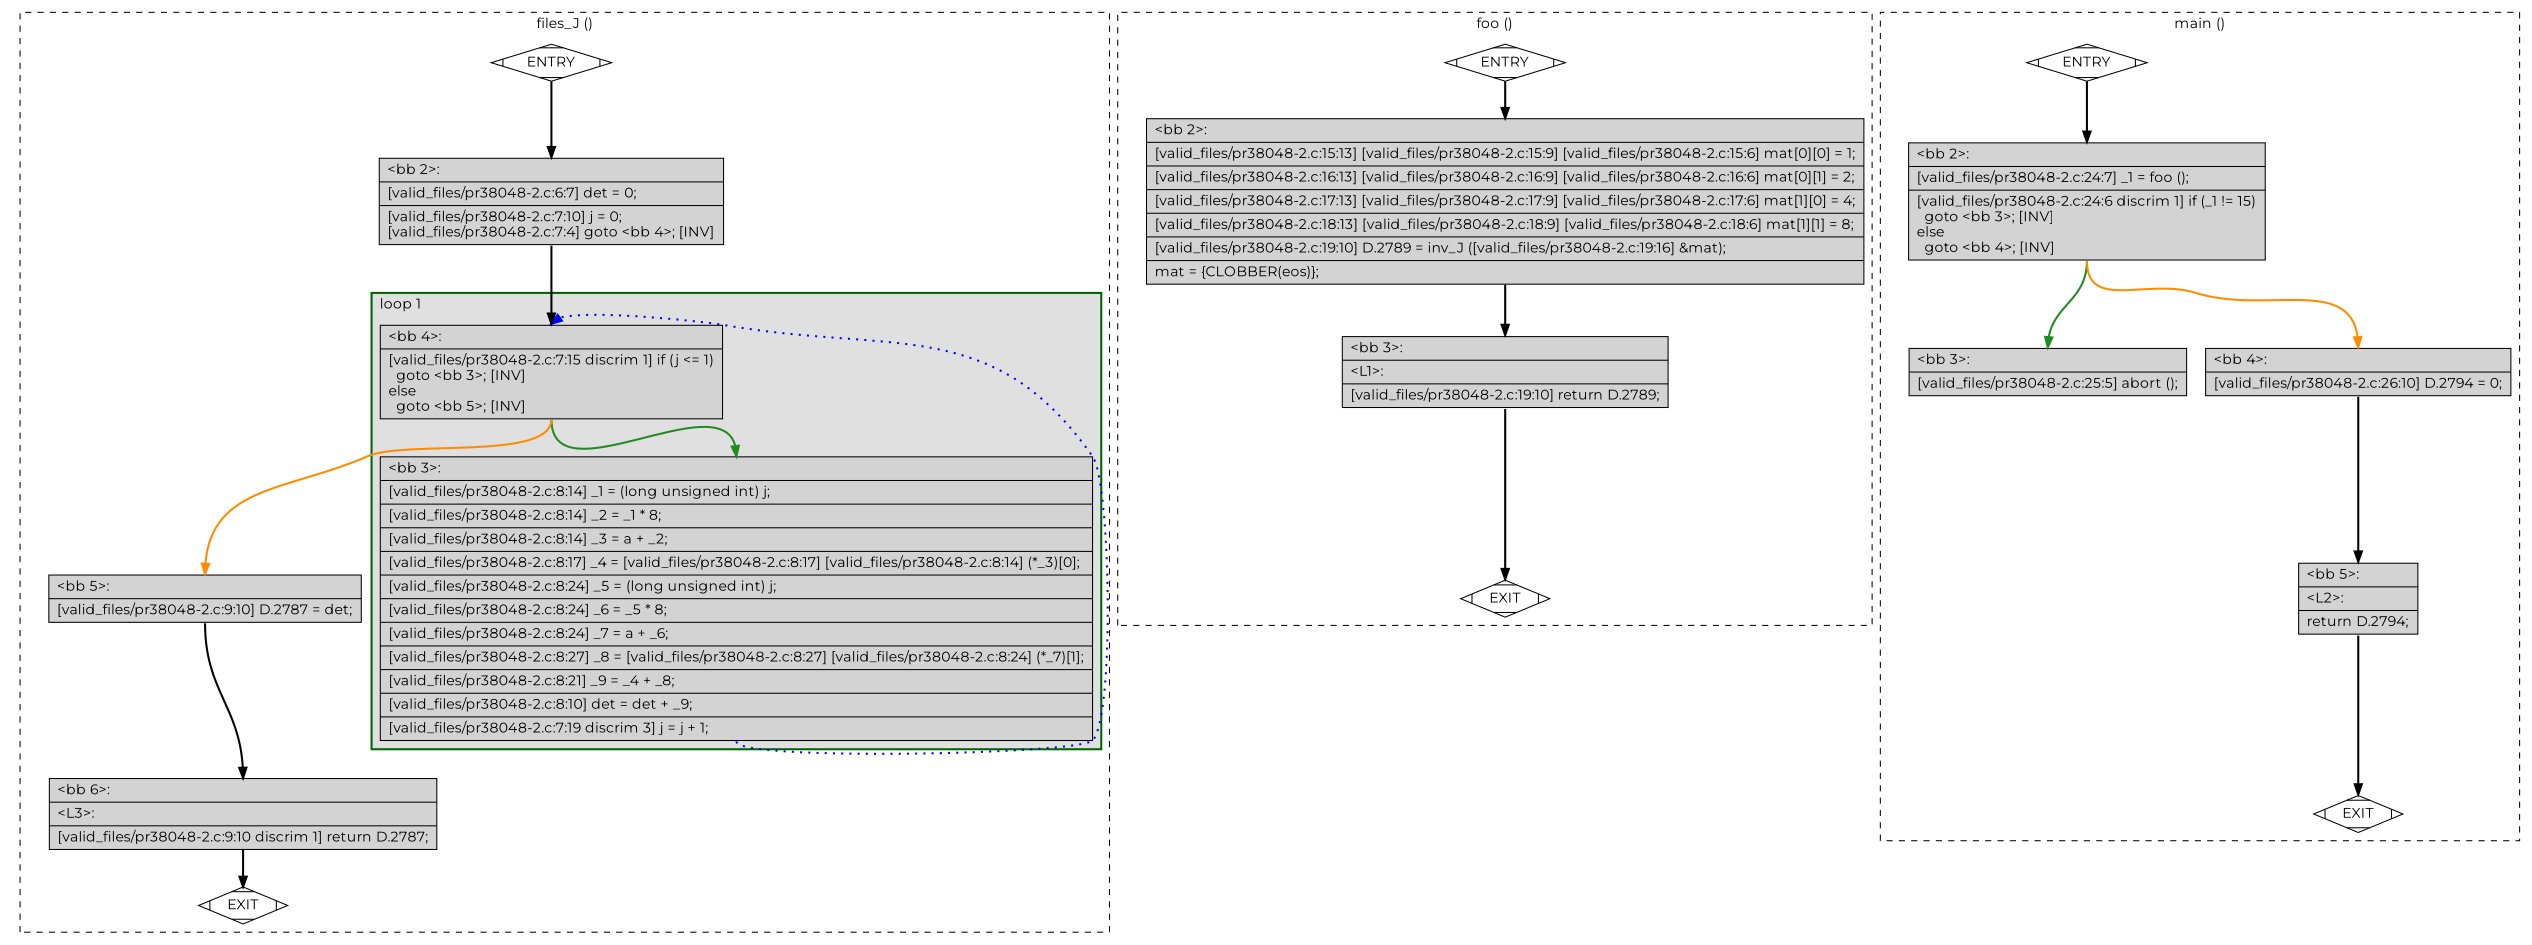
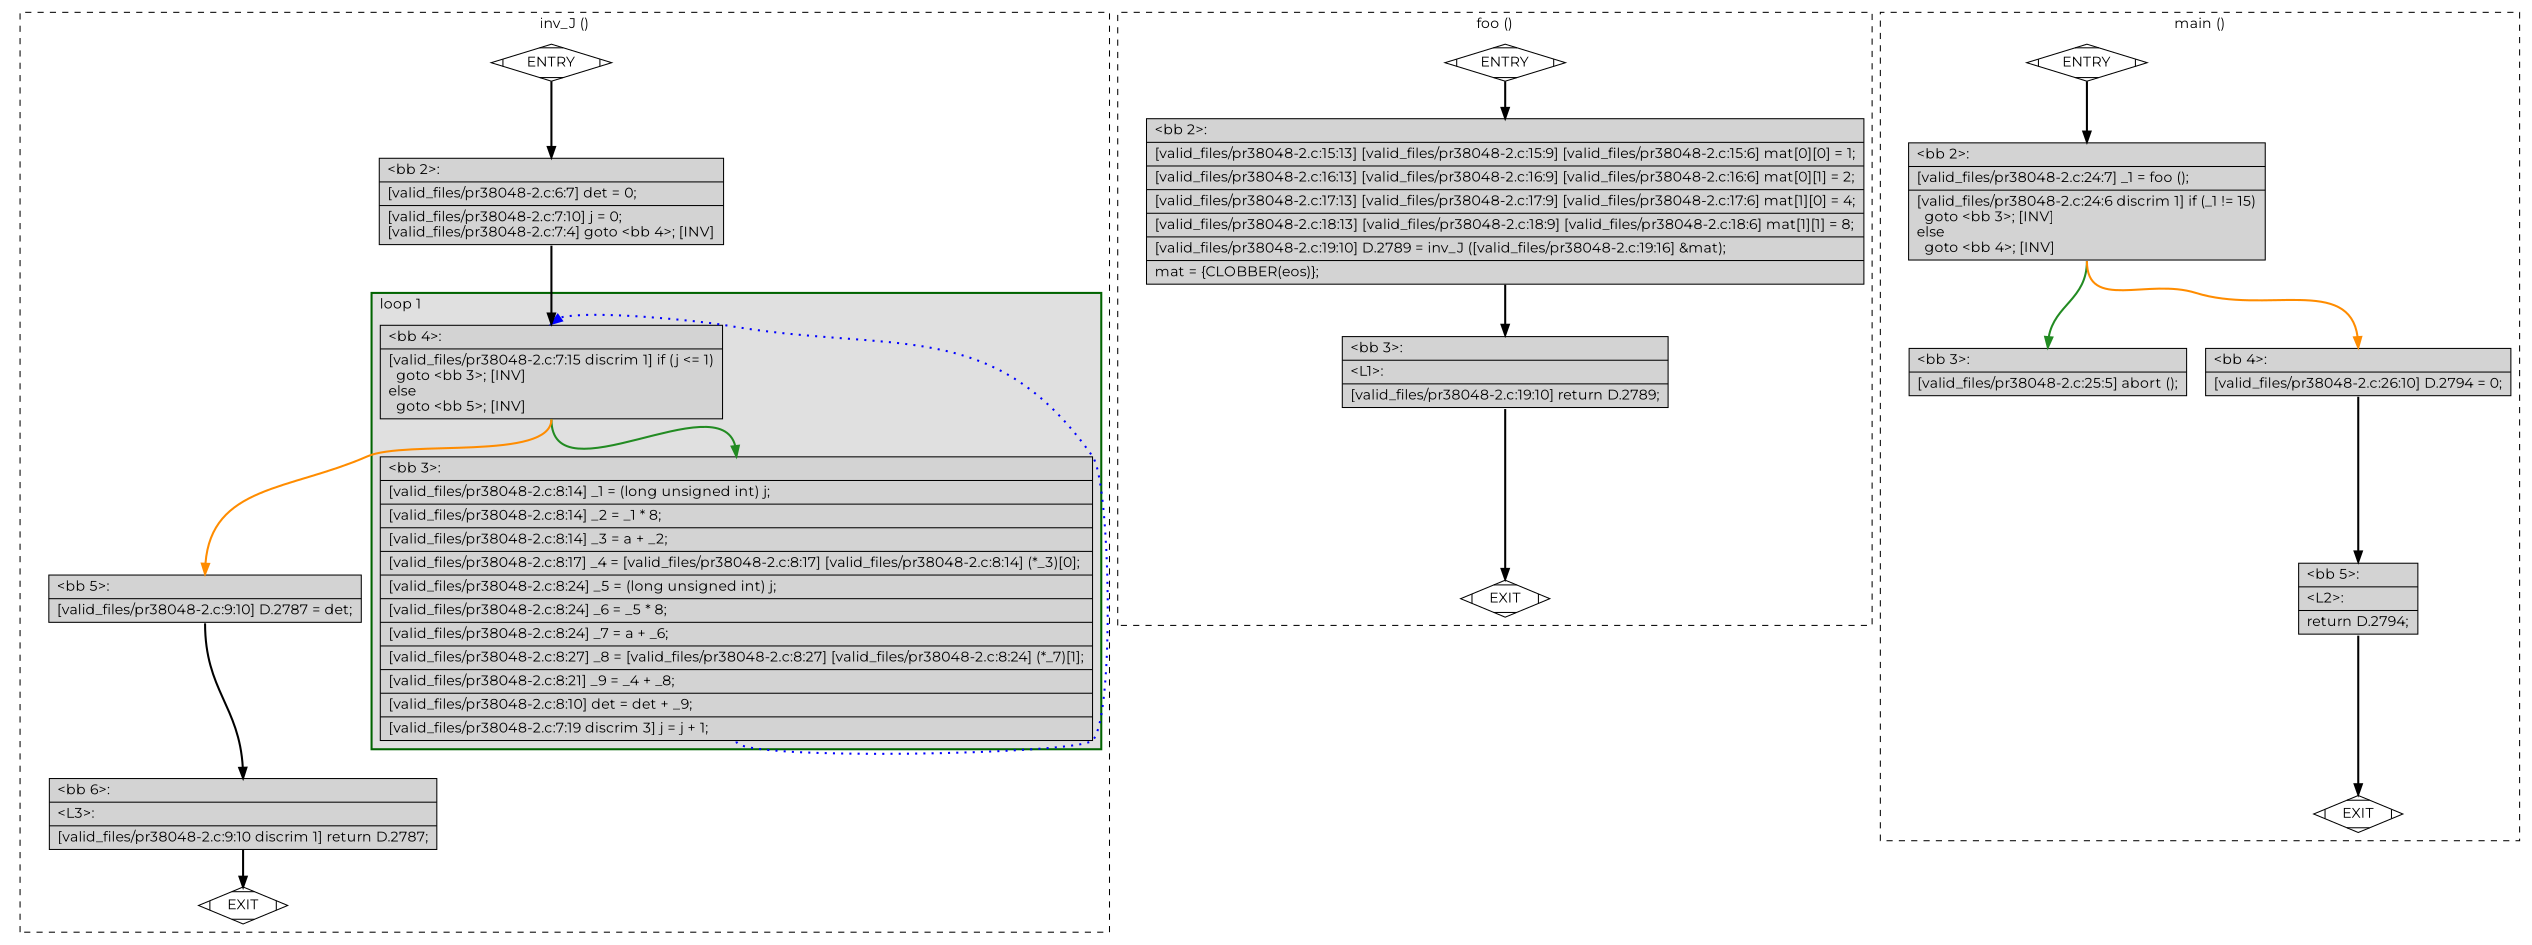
cluster "files_J ()": label "files_J ()" -> "inv_J ()"
